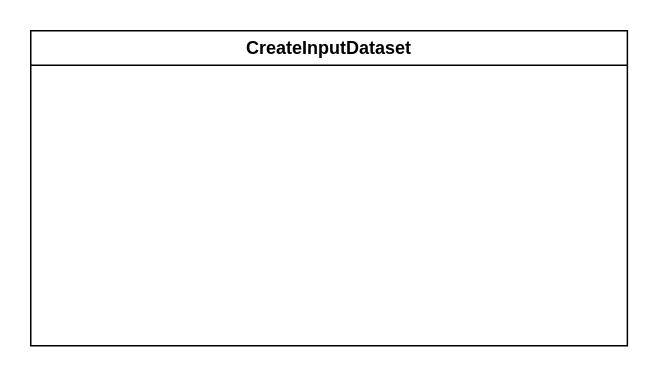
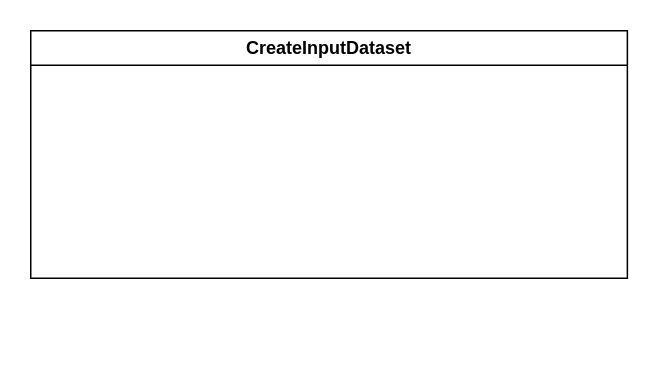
node "CreateInputDataset": size 597x315 -> 597x248
